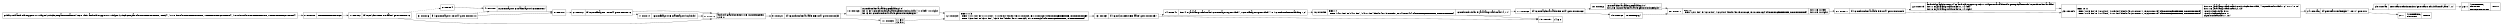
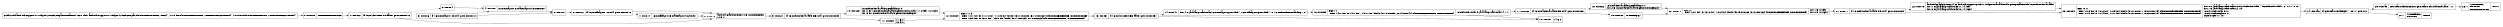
node "23: 0x008b": text "super.onMeasure(r7, r8)" -> "super.super(r7, r8)"
